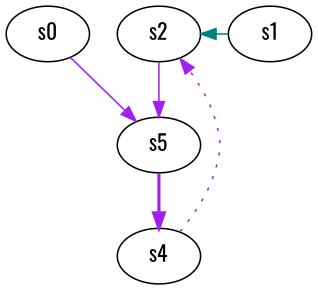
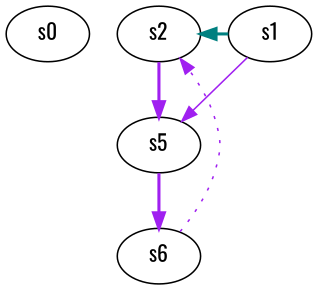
edge "s1" -> "s2": style solid -> bold
edge "s2" -> "s5": style solid -> bold
edge "s0" -> "s5": now "s1" -> "s5"
node "s4": label "s4" -> "s6"
